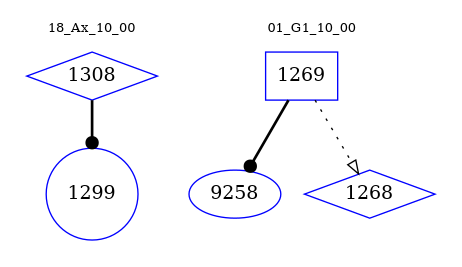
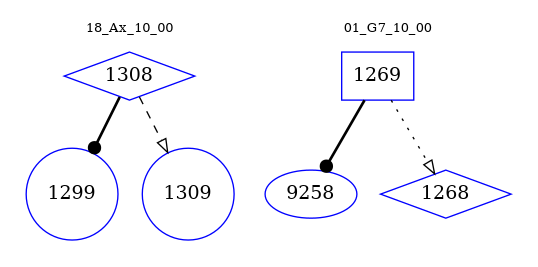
cluster "01_G1_10_00": label "01_G1_10_00" -> "01_G7_10_00"
node "1309": added
